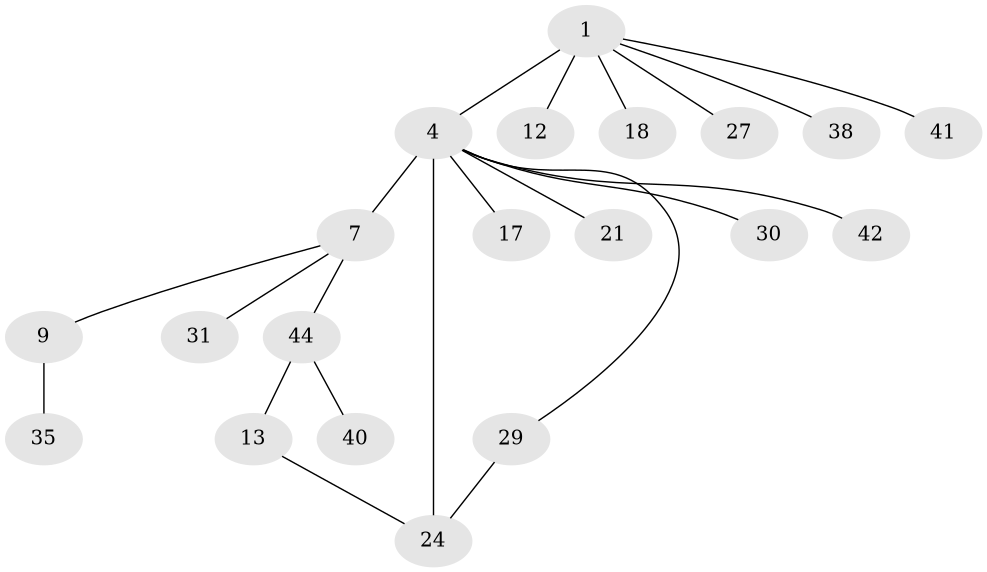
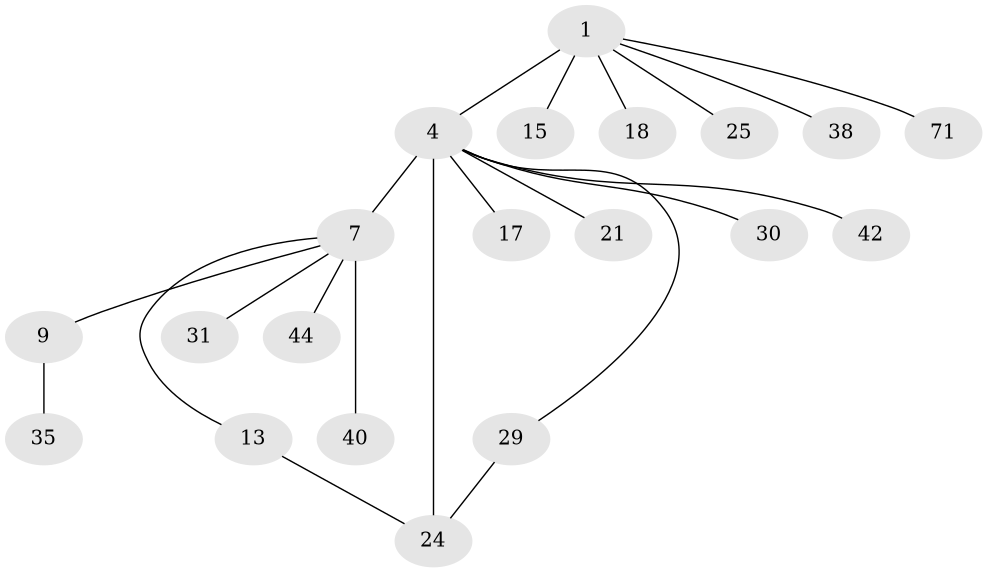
node "12": label "12" -> "15"
node "27": label "27" -> "25"
node "41": label "41" -> "71"
edge "44" -- "13": now "7" -- "13"
edge "44" -- "40": now "7" -- "40"
